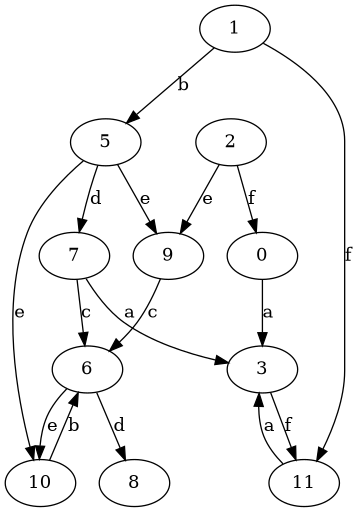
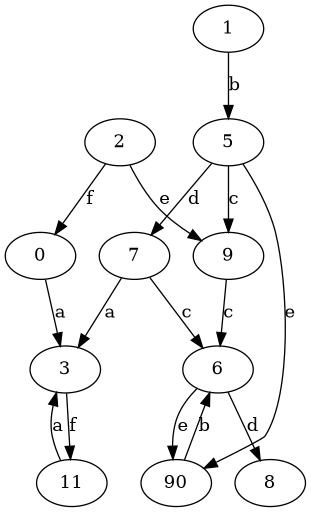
edge "5" -> "9": label "e" -> "c"
edge "1" -> "11": removed, label "f"
node "10": label "10" -> "90"
